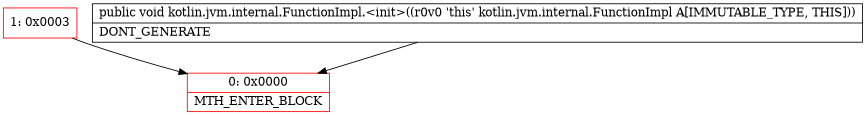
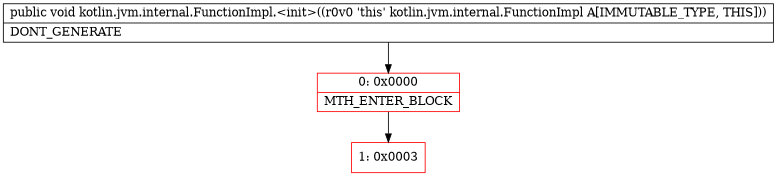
edge "1: 0x0003" -> "0: 0x0000": reversed
